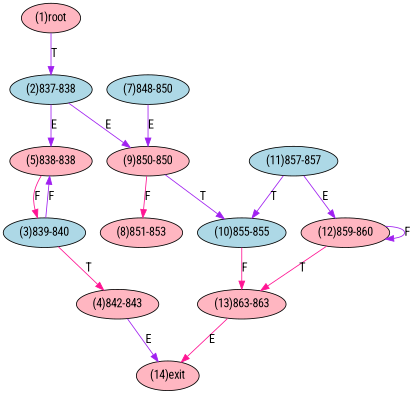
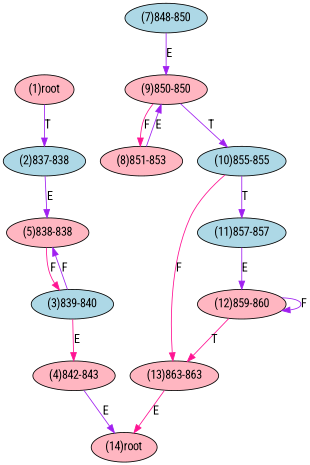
edge "(2)837-838" -> "(9)850-850": now "(8)851-853" -> "(9)850-850"
edge "(11)857-857" -> "(10)855-855": reversed
edge "(3)839-840" -> "(4)842-843": label "T" -> "E"
node "(14)exit": label "(14)exit" -> "(14)root"
